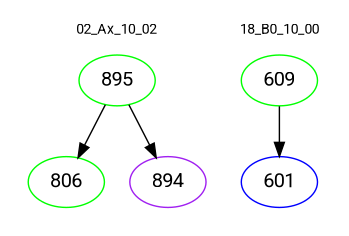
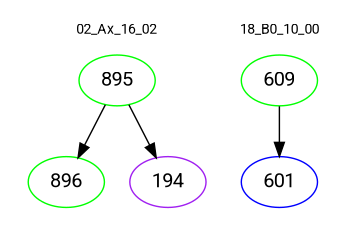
cluster "02_Ax_10_02": label "02_Ax_10_02" -> "02_Ax_16_02"
node "806": label "806" -> "896"
node "894": label "894" -> "194"
